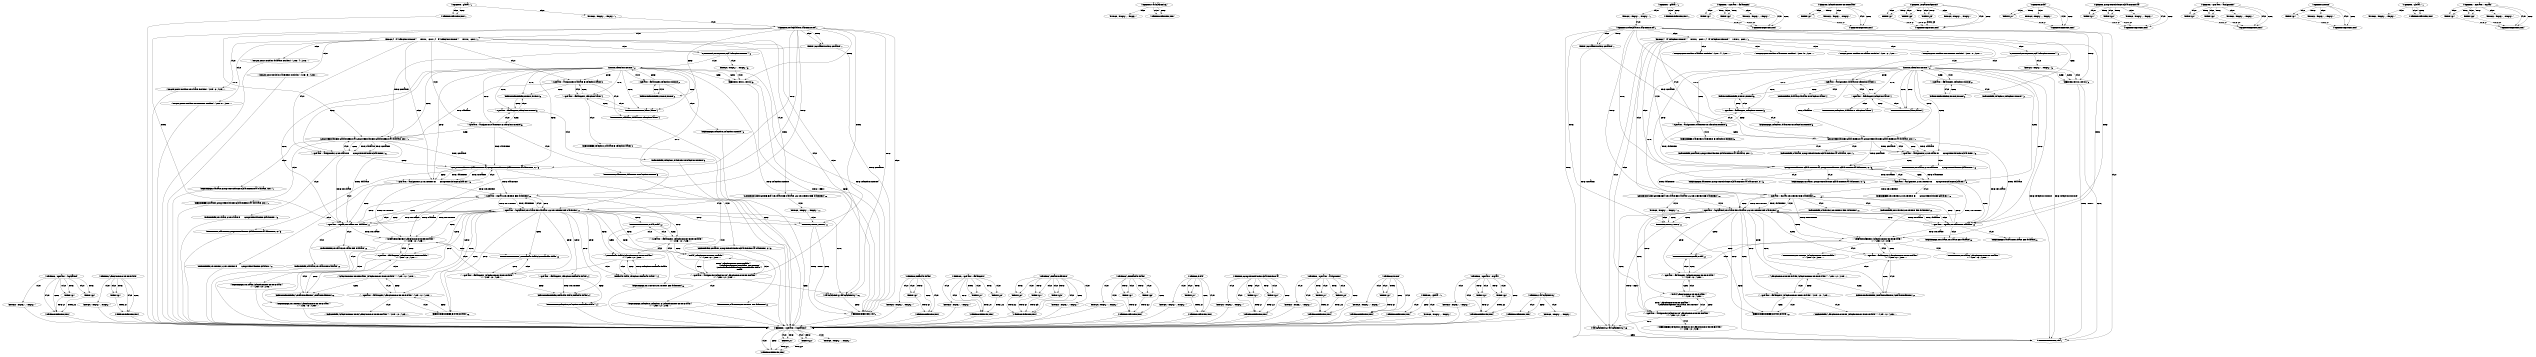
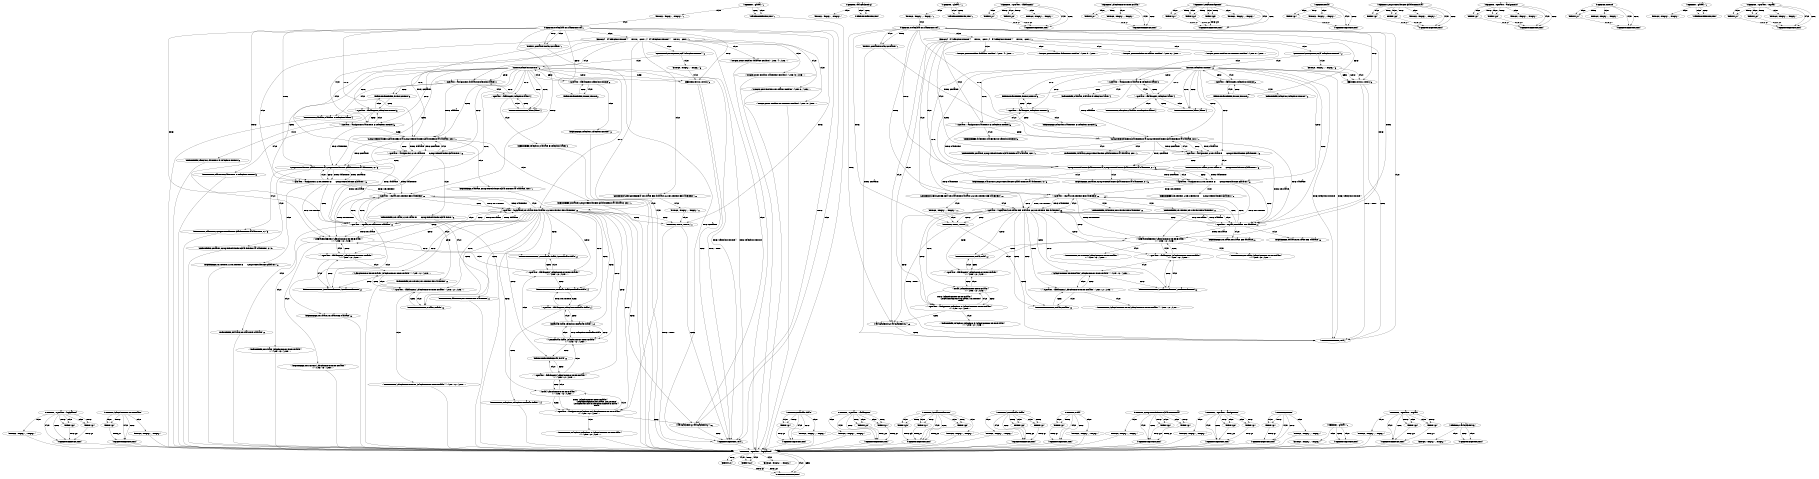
edge "(FIELD_IDENTIFIER,IsHandleVisible,IsHandleVisible)" -> "(<operator>.fieldAccess,selection_.IsHandleVisible)": added, label "CFG:"
edge "(<operator>.fieldAccess,selection_.IsHandleVisible)" -> "(IsHandleVisible,selection_.IsHandleVisible())": added, label "CFG:"
edge "(IsHandleVisible,selection_.IsHandleVisible())" -> "(<operator>.fieldAccess,selection_.IsHandleVisible)": added, label "AST:"
